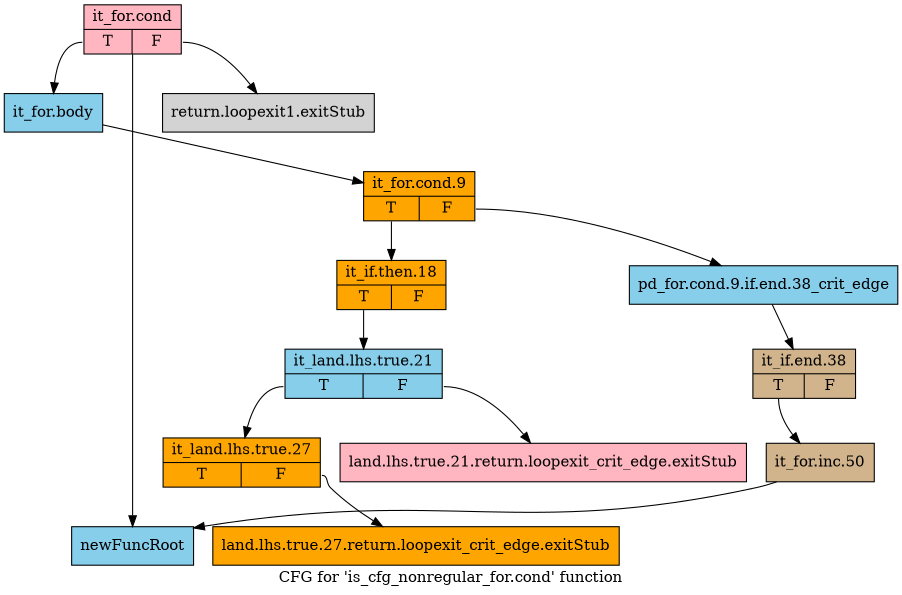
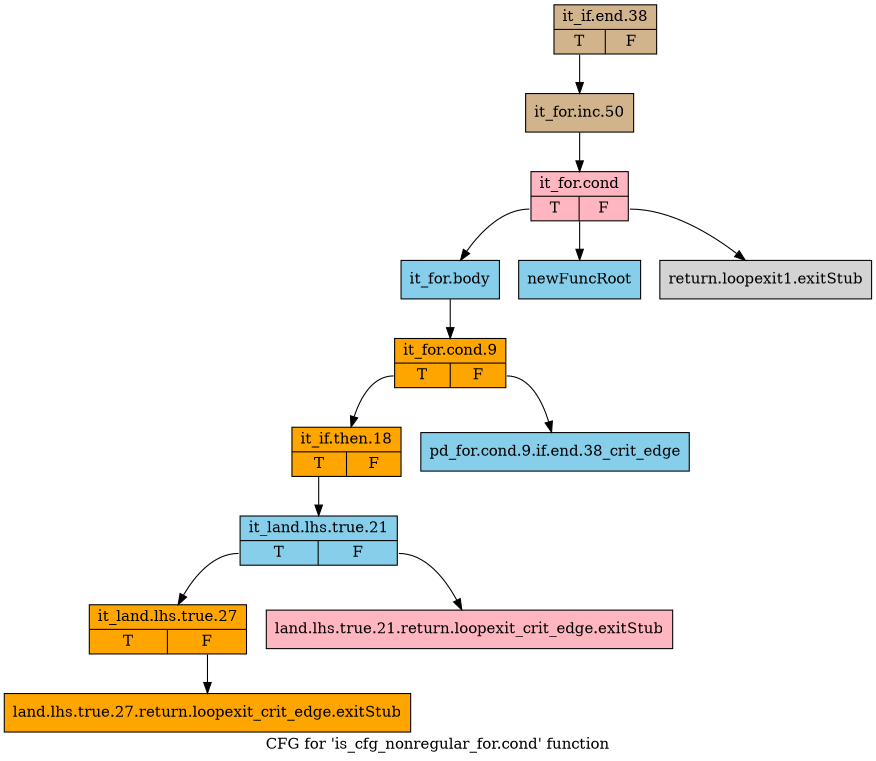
edge "pd_for.cond.9.if.end.38_crit_edge" -> "it_if.end.38": removed
edge "it_for.inc.50" -> "newFuncRoot": now "it_for.inc.50" -> "it_for.cond"
